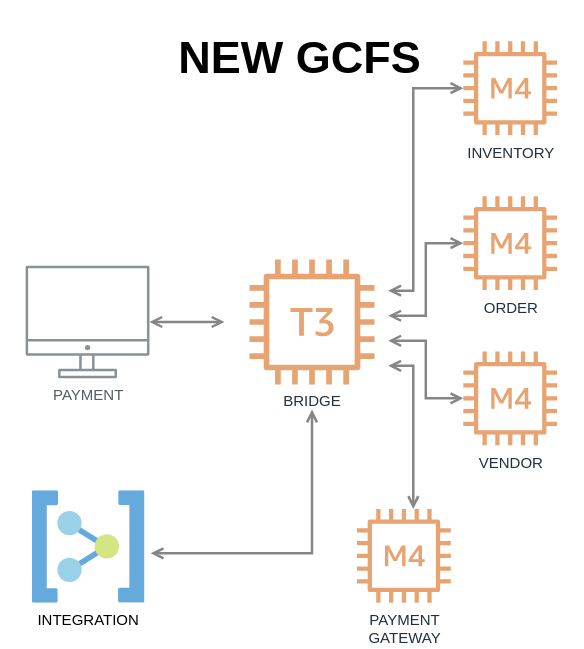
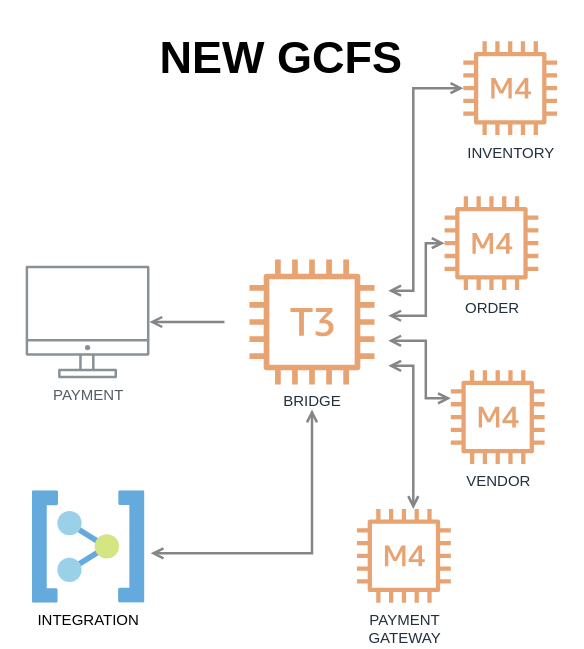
node "NEW GCFS": moved (299, 57) -> (281, 57)
node "ORDER": moved (510, 243) -> (491, 243)
edge "PAYMENT" -- "BRIDGE": arrowhead open -> none
node "VENDOR": moved (510, 398) -> (498, 417)
